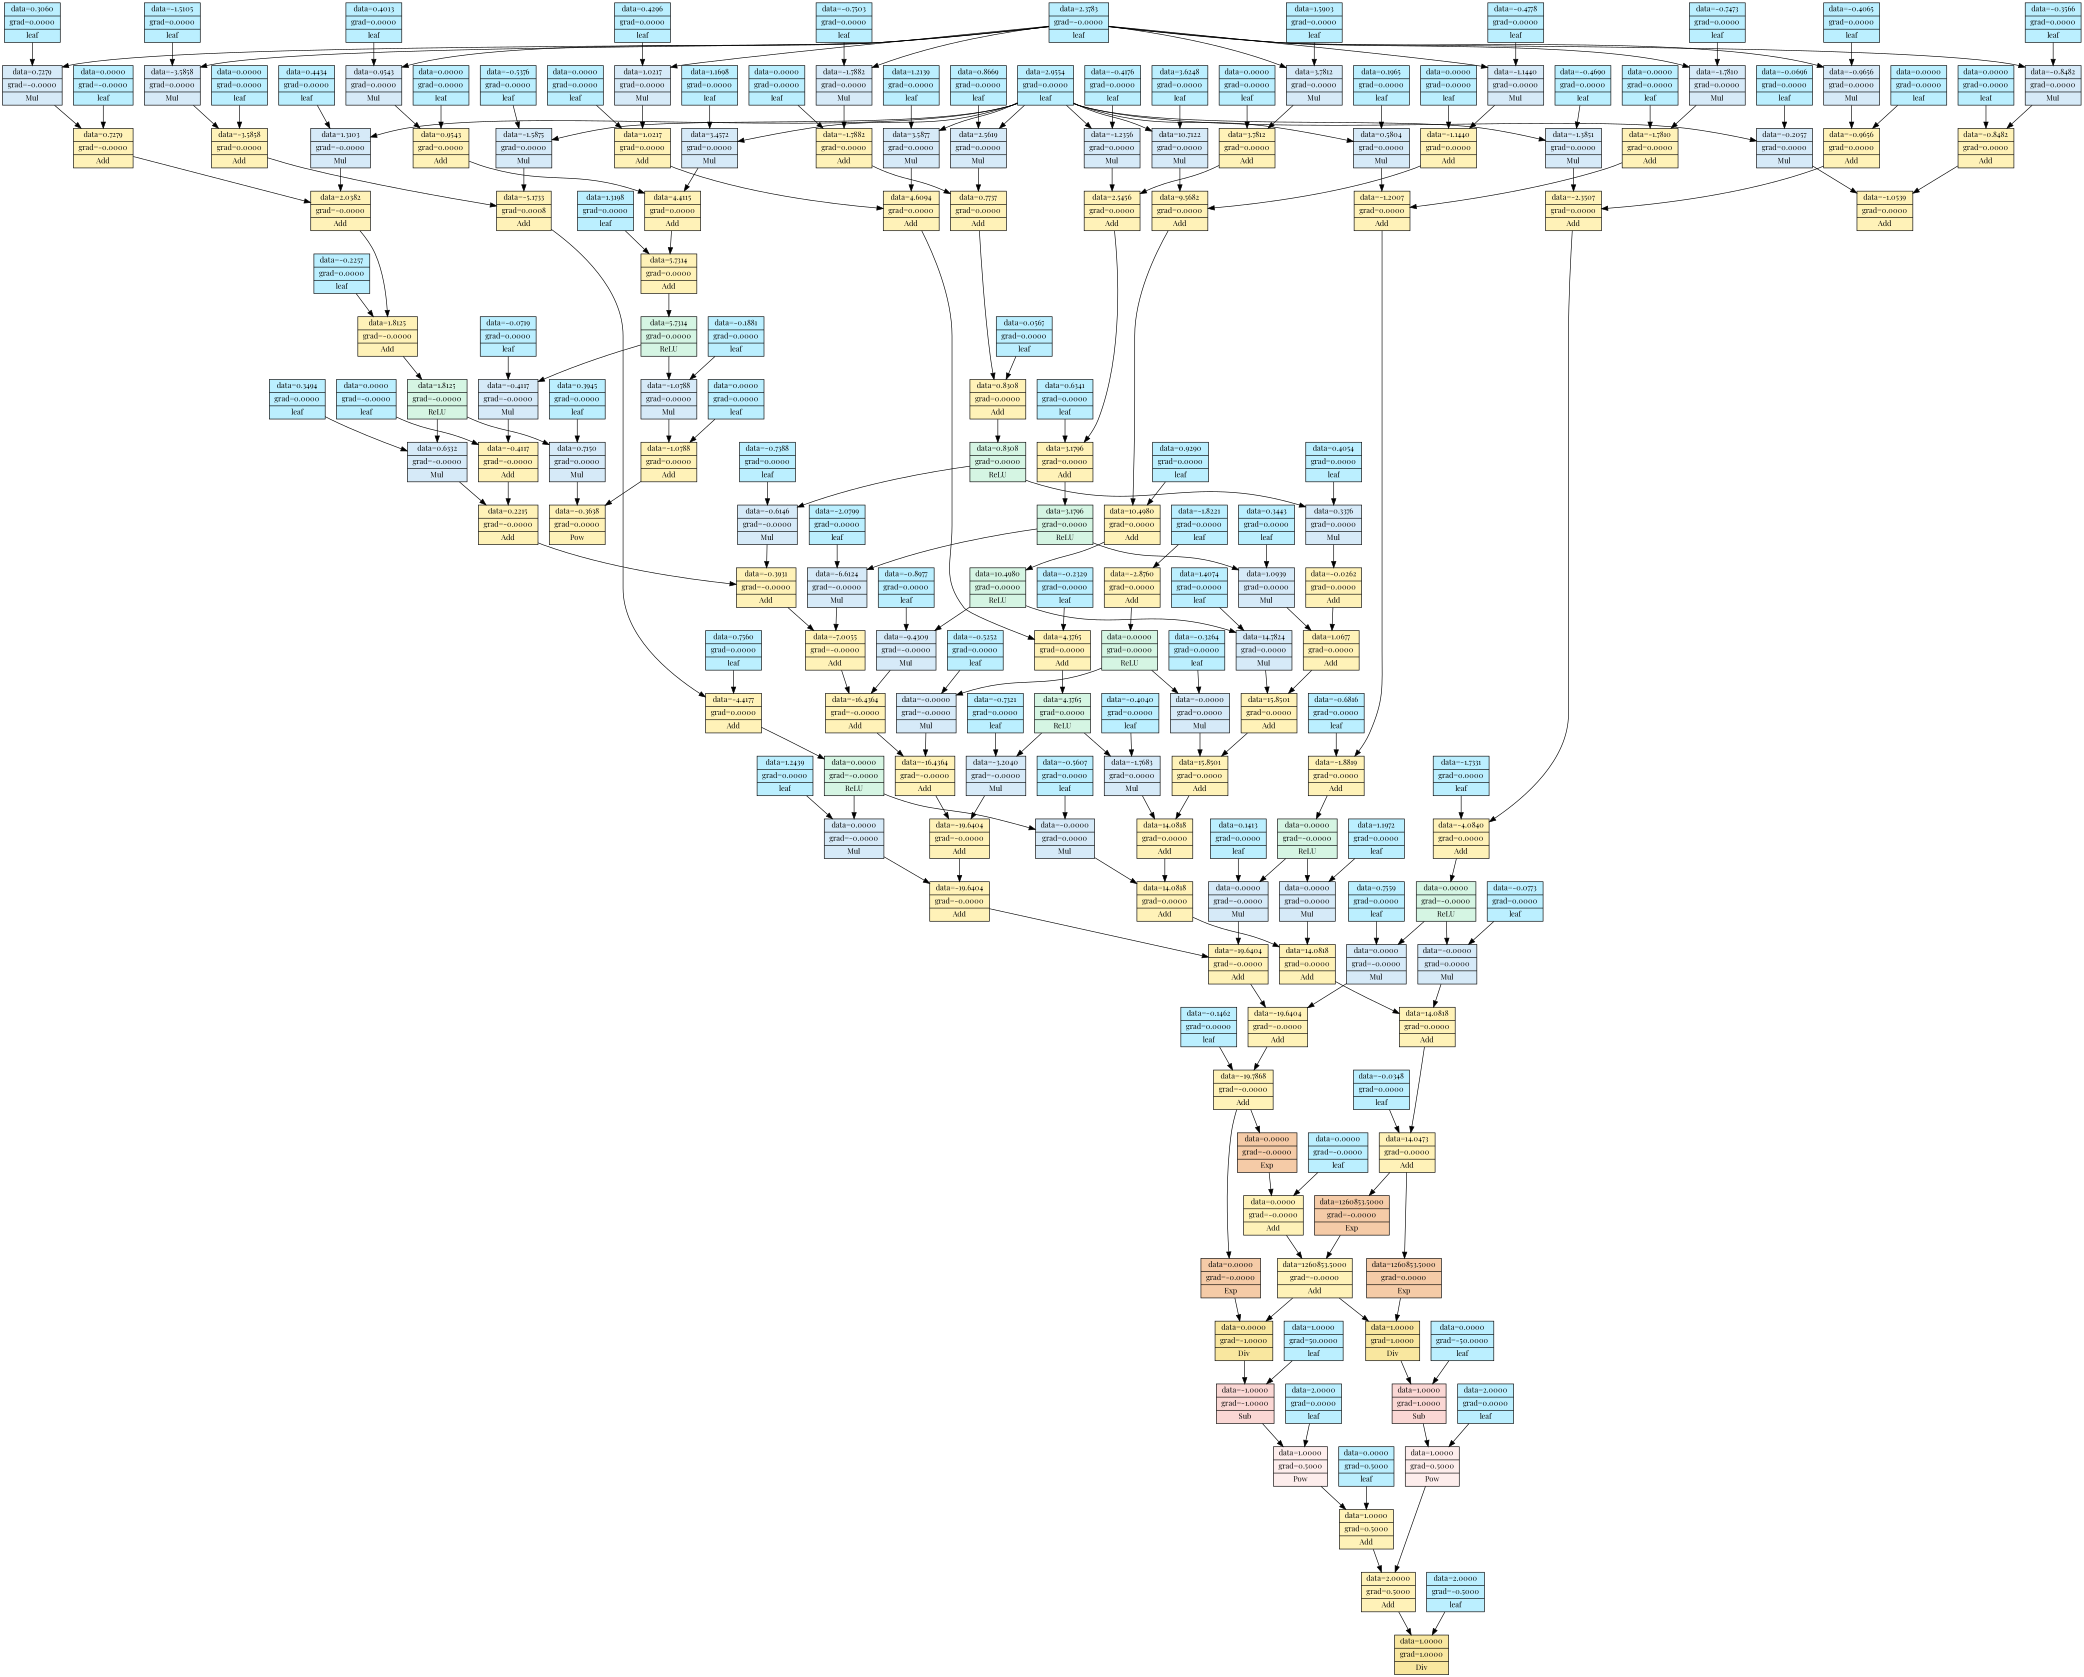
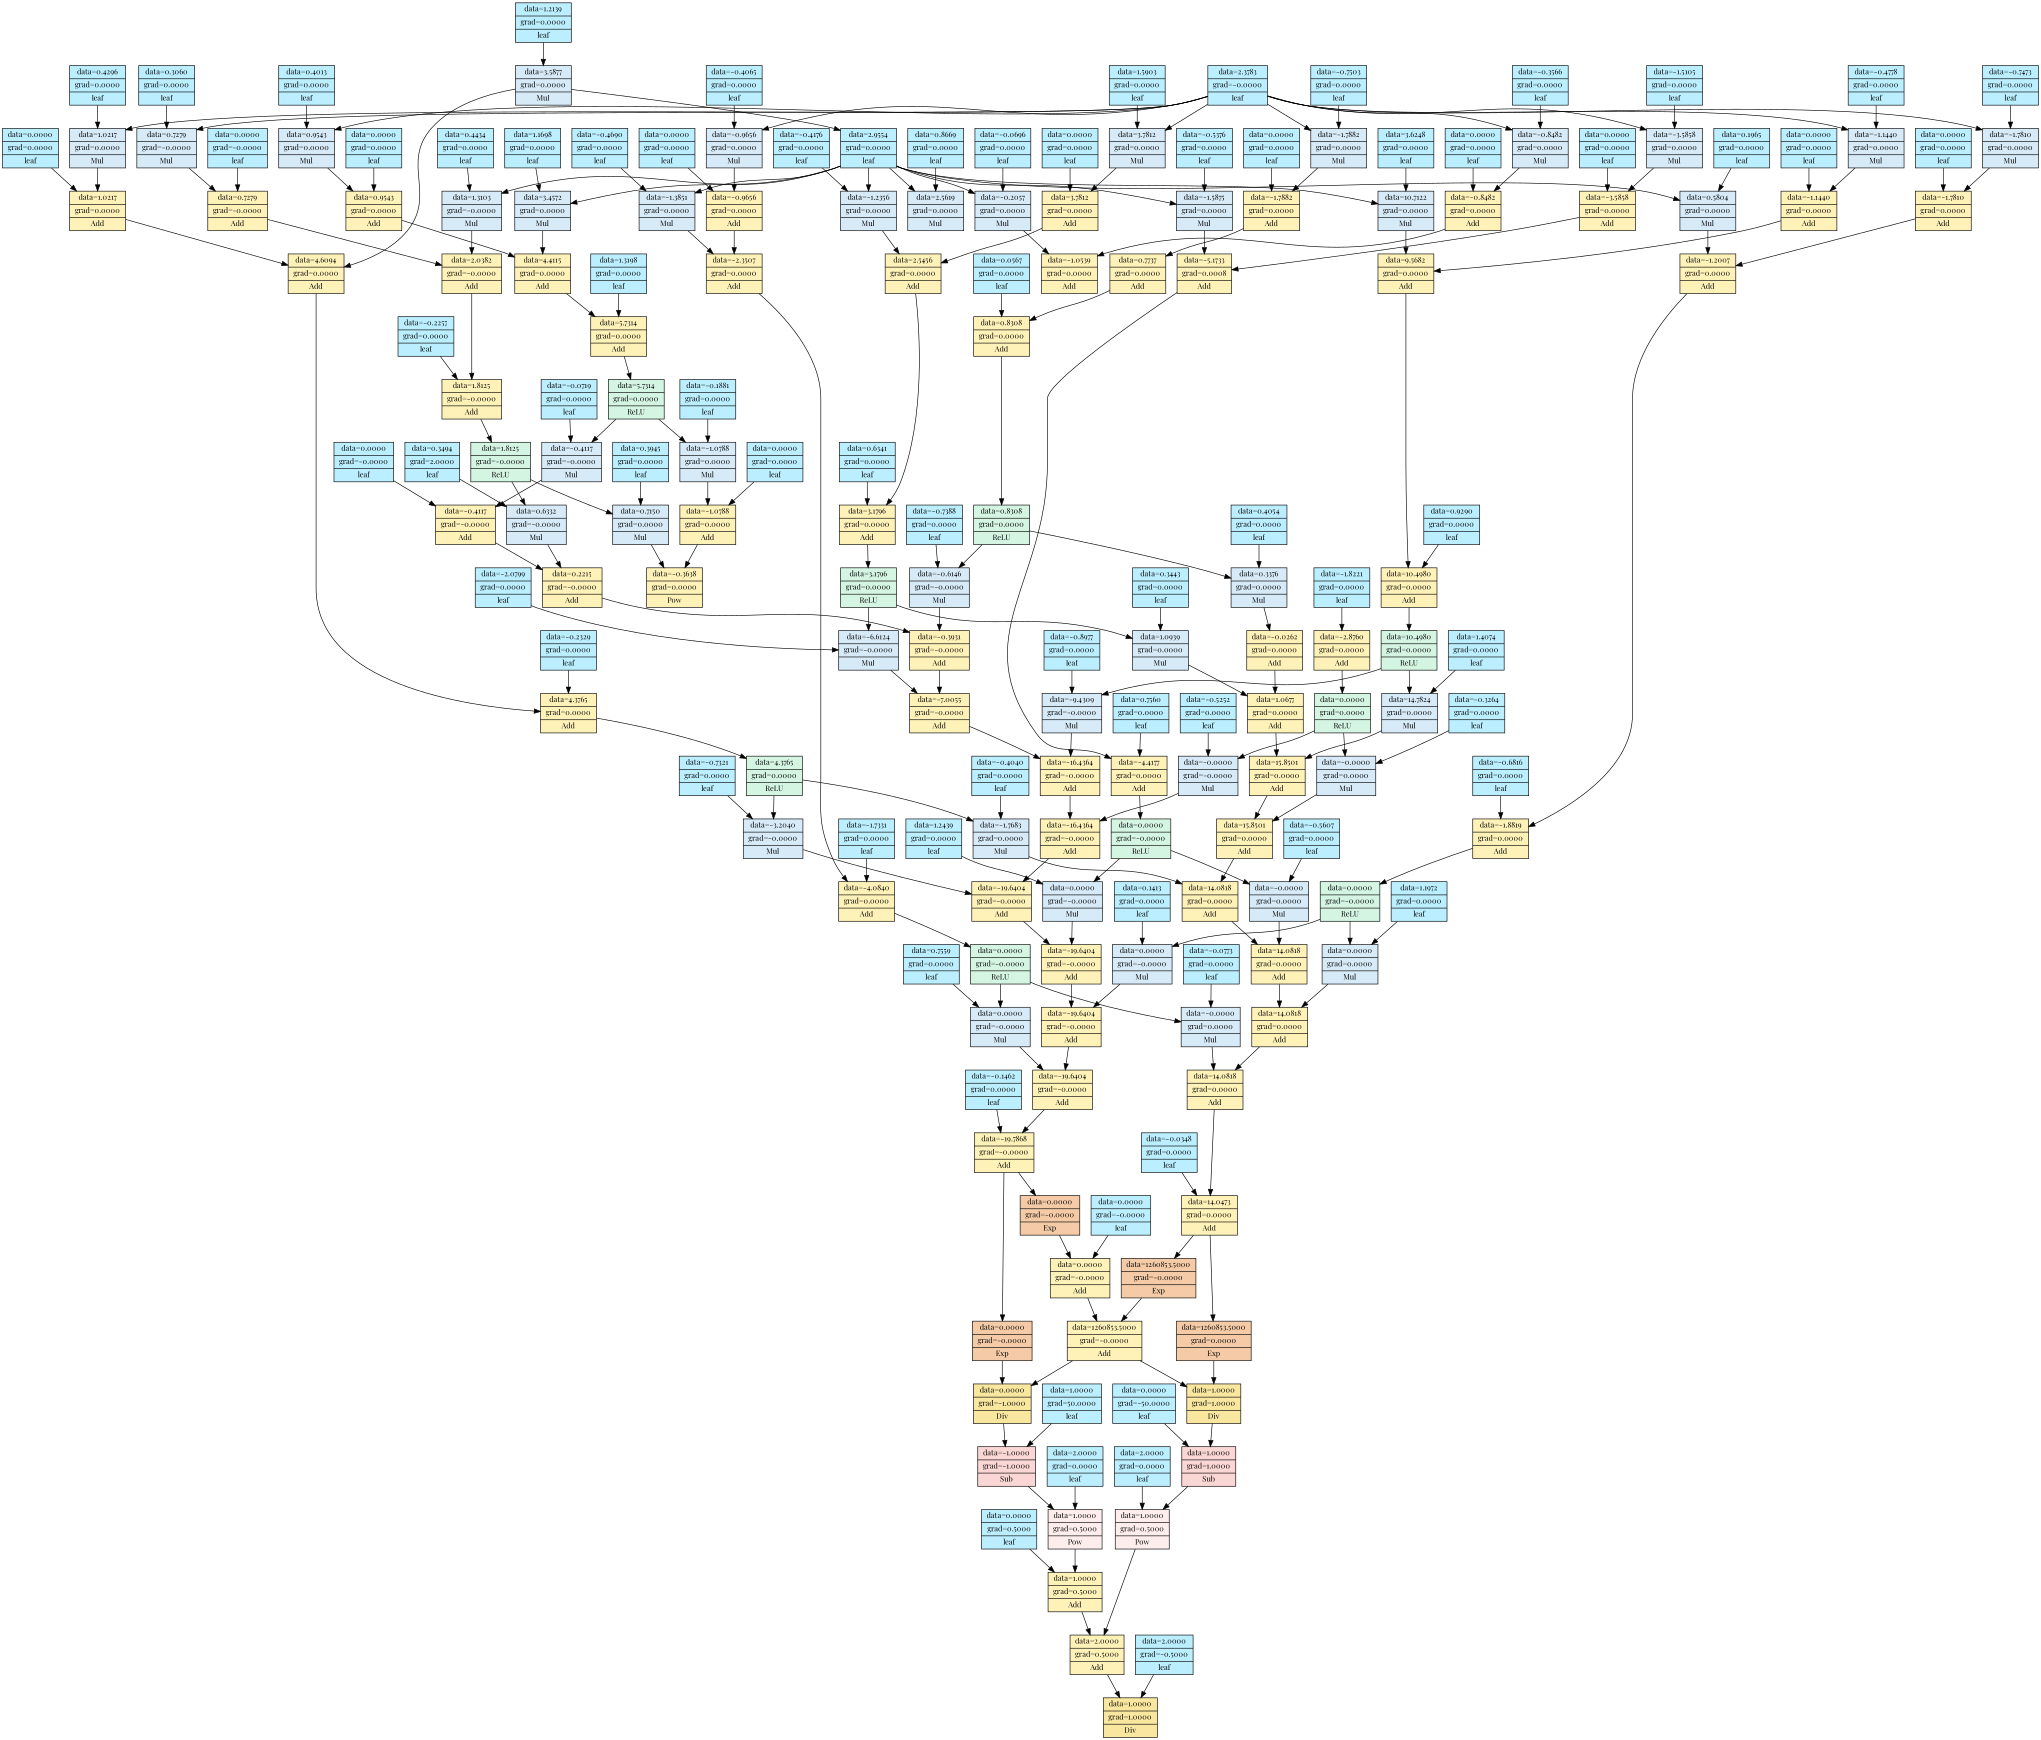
edge "data=2.9554" -> "data=3.5877": reversed
edge "data=2.5619" -> "data=0.7737": removed
node "data=0.3494": text "grad=0.0000" -> "grad=2.0000"
